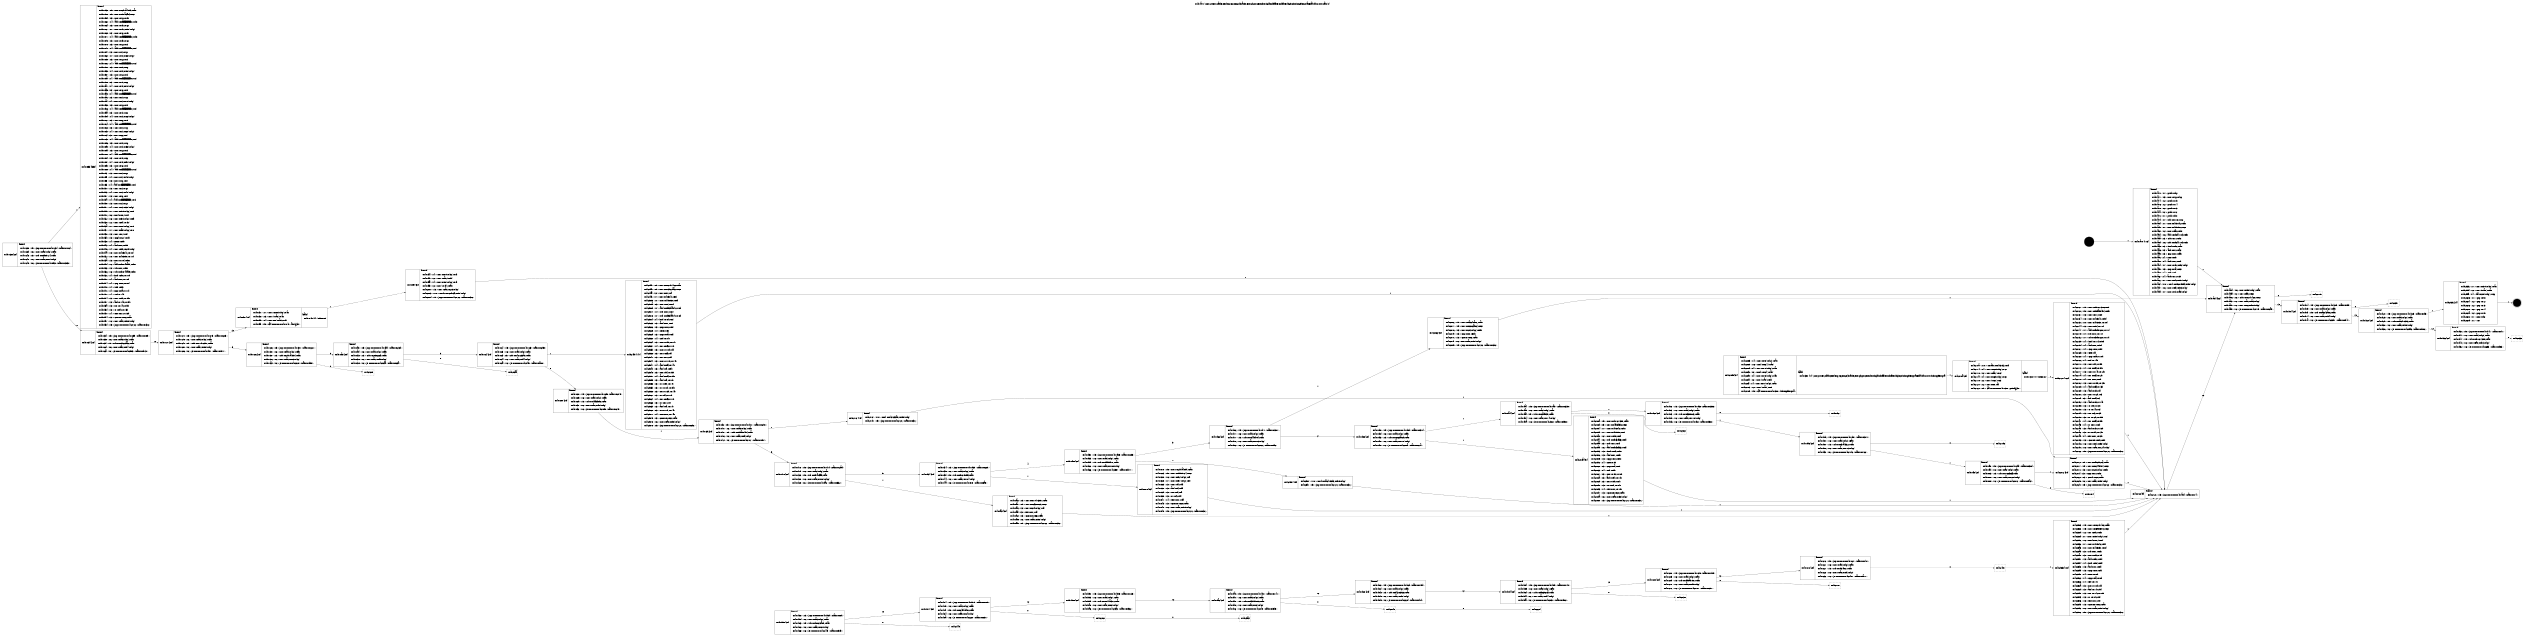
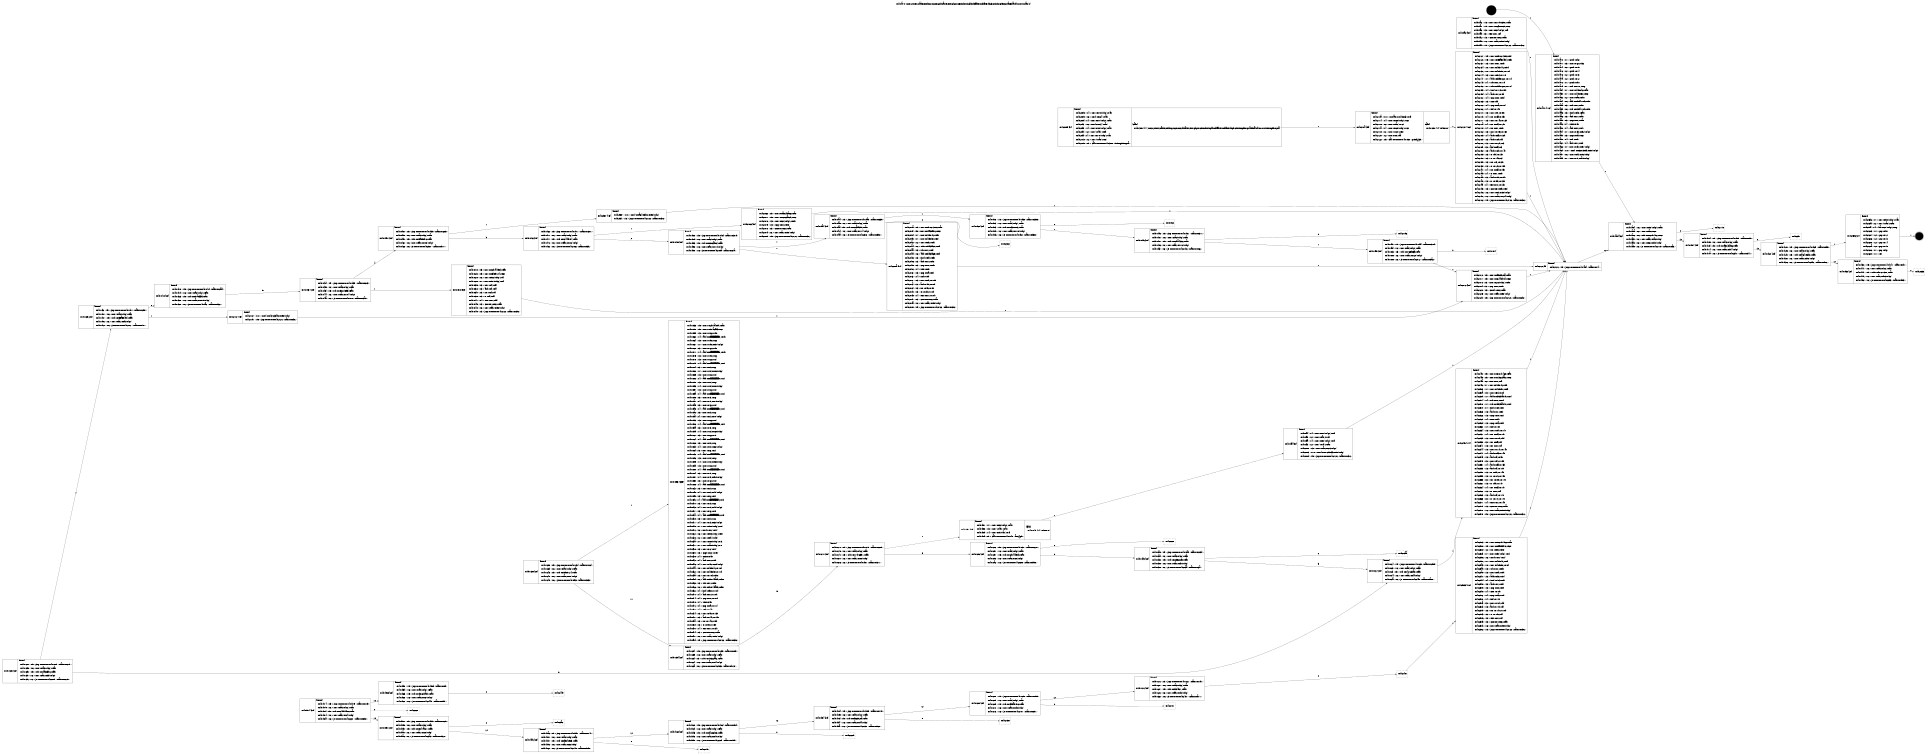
edge "0x40206c [30]" -> "0x401ae4 [32]": now "0x40206c [30]" -> "0x40272c [5]"
edge "0x401c70 [28]" -> "0x401fe1 [19]": label " 13" -> " 1"
edge "0x401cc4 [28]" -> "0x401ce0 [28]": reversed
edge "0x401d18 [28]" -> "0x401fa2 [30]": removed, label "1"
edge "0x40204e" -> "0x40222d": now "0x401bc8 [28]" -> "0x40222d"
edge "0x401b58 [28]" -> "0x401b74 [28]": reversed
edge "0x4022c0" -> "0x4023a2": now "0x401b90 [28]" -> "0x4023a2"
